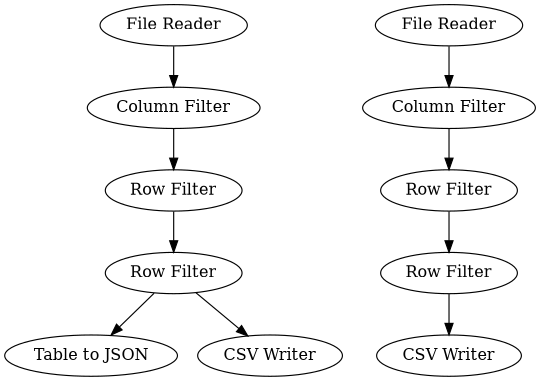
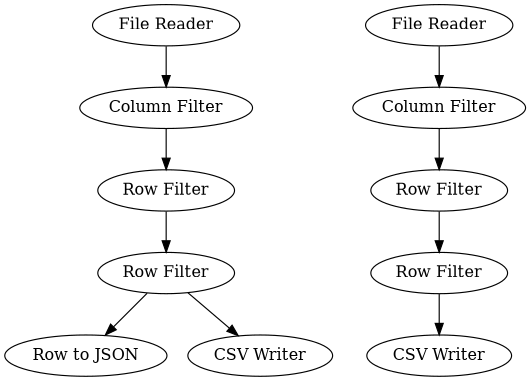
node "Table to JSON": label "Table to JSON" -> "Row to JSON"
